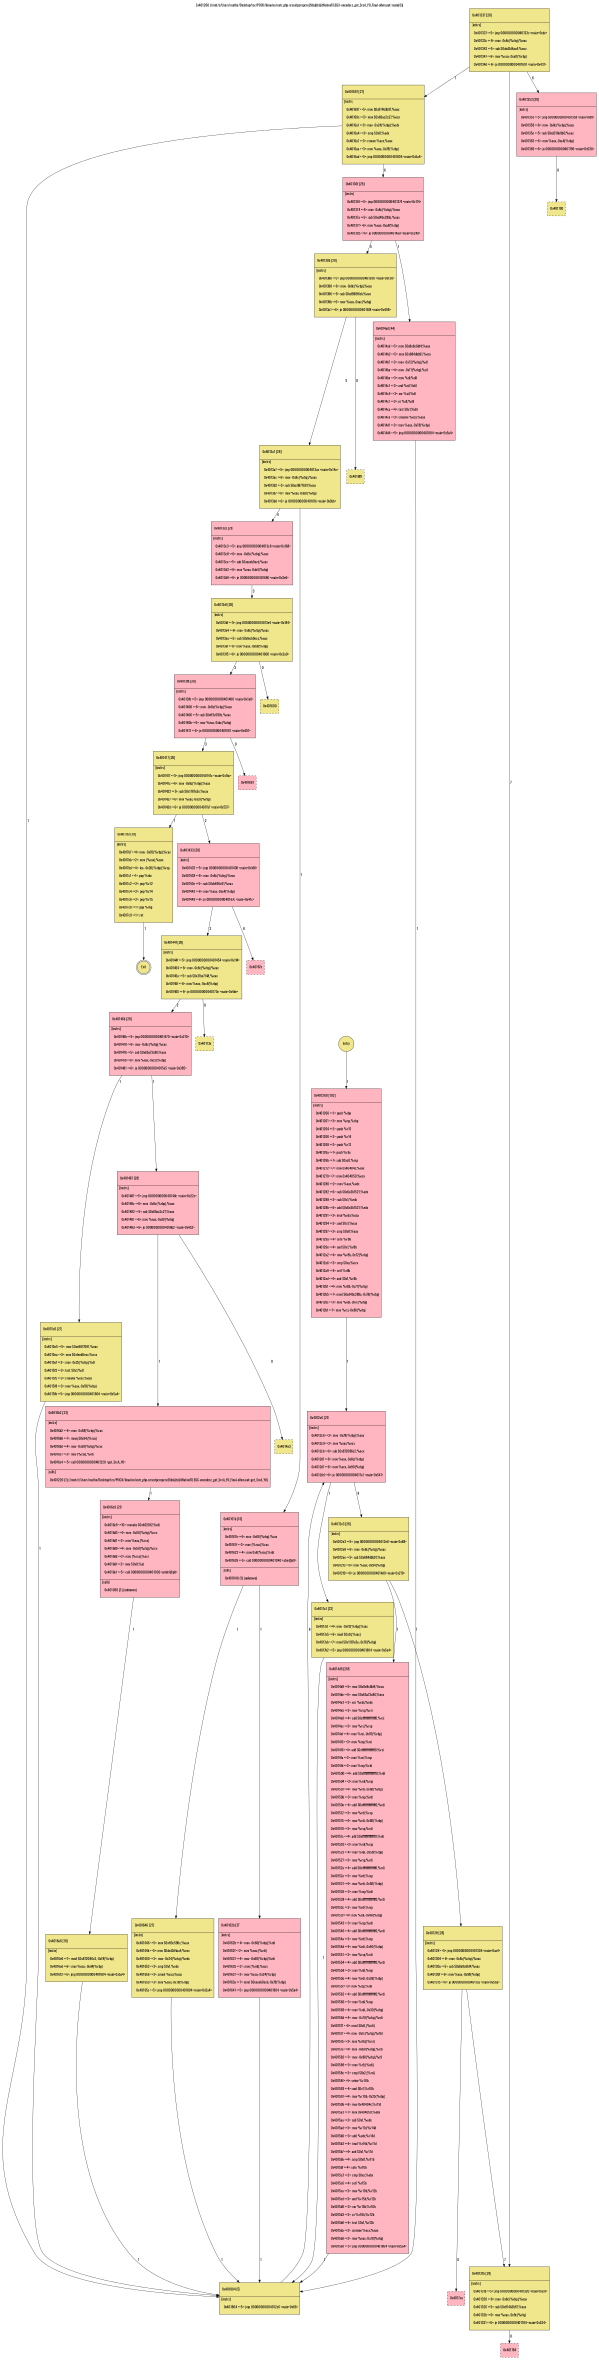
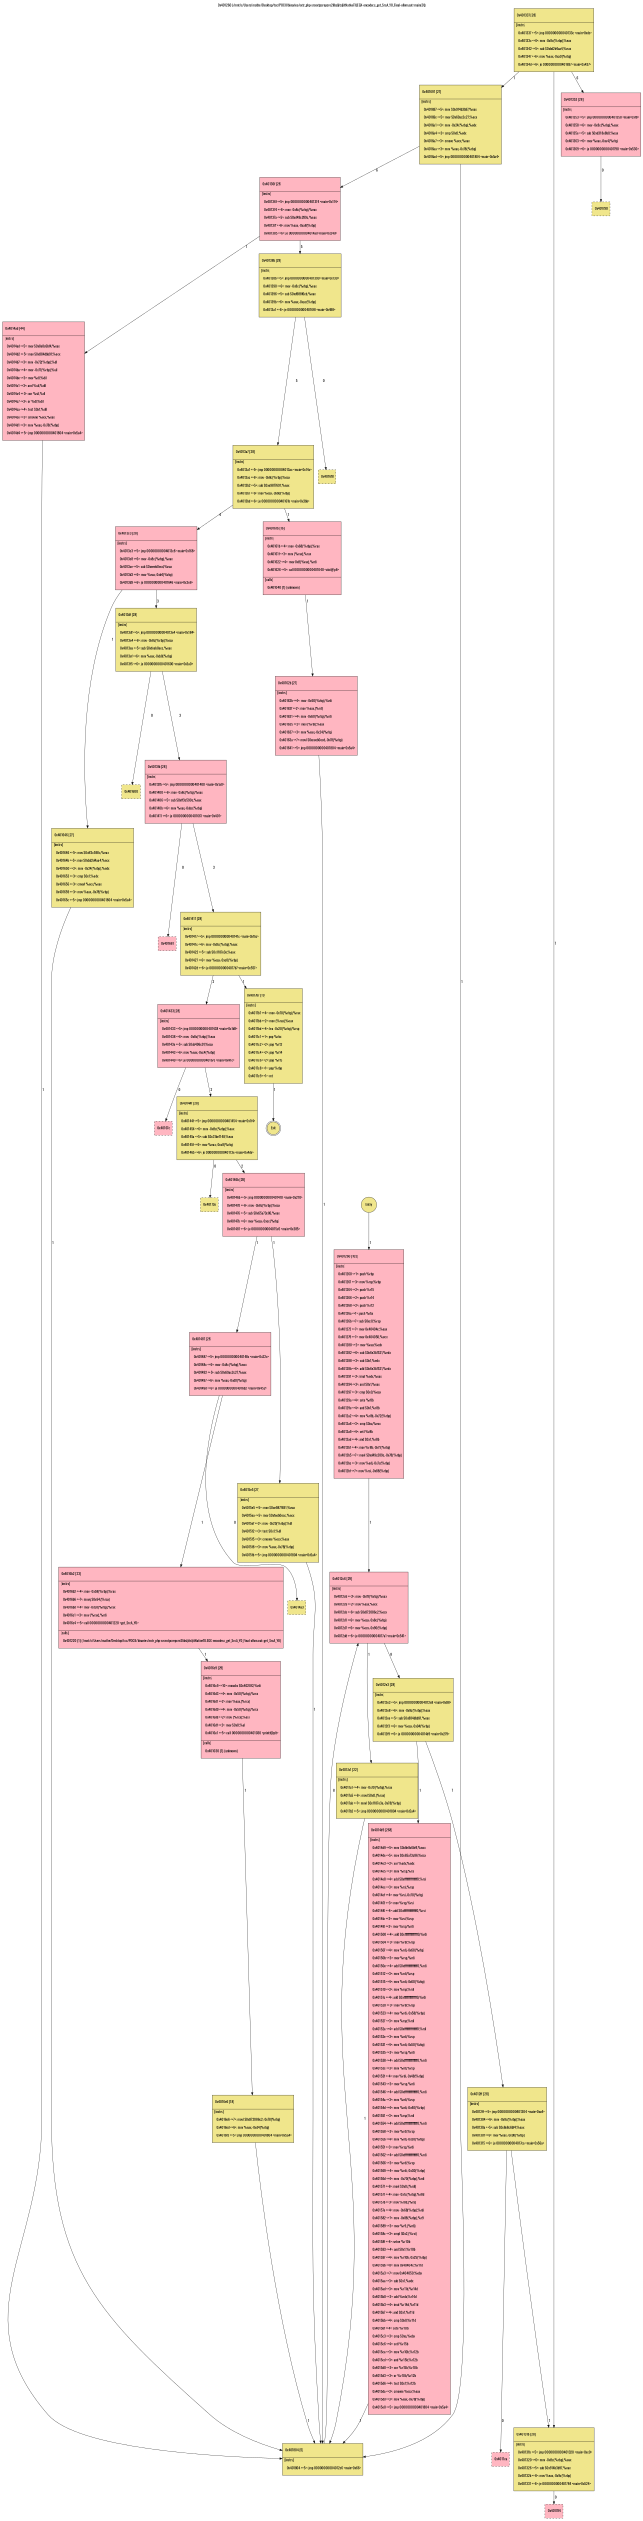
edge "0x40161b [16]" -> "0x401646 [27]": now "0x4013c3 [28]" -> "0x401646 [27]"
